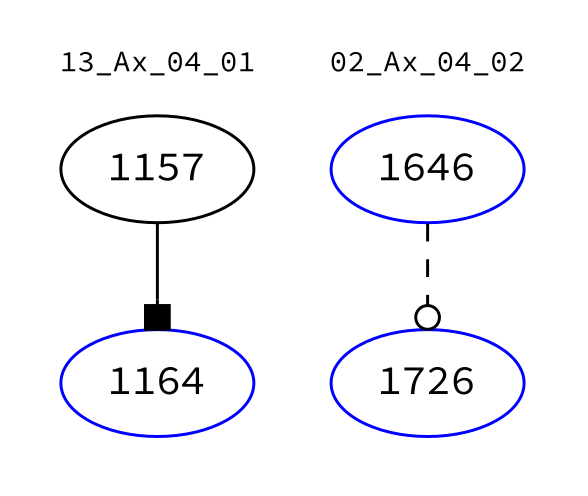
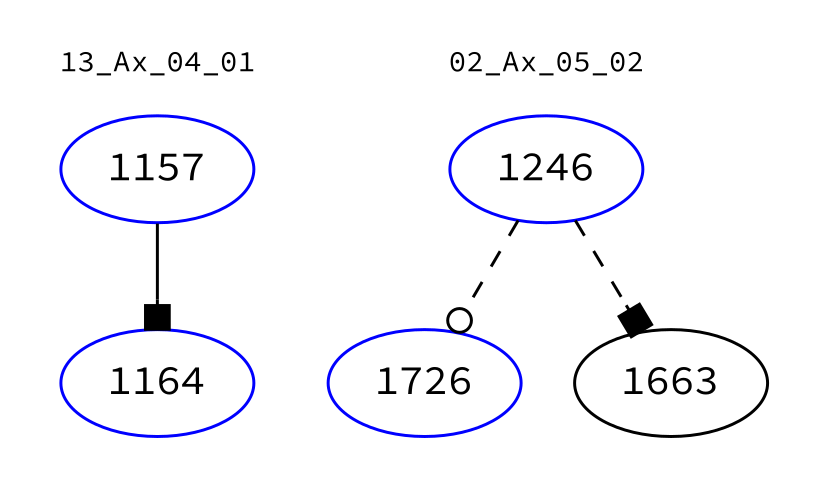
cluster "02_Ax_04_02": label "02_Ax_04_02" -> "02_Ax_05_02"
node "1157": color black -> blue
node "1646": label "1646" -> "1246"
node "1663": added
